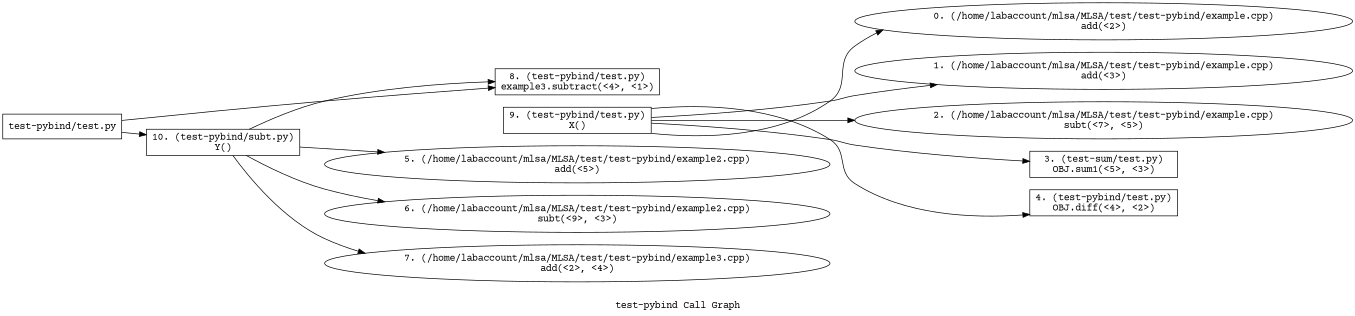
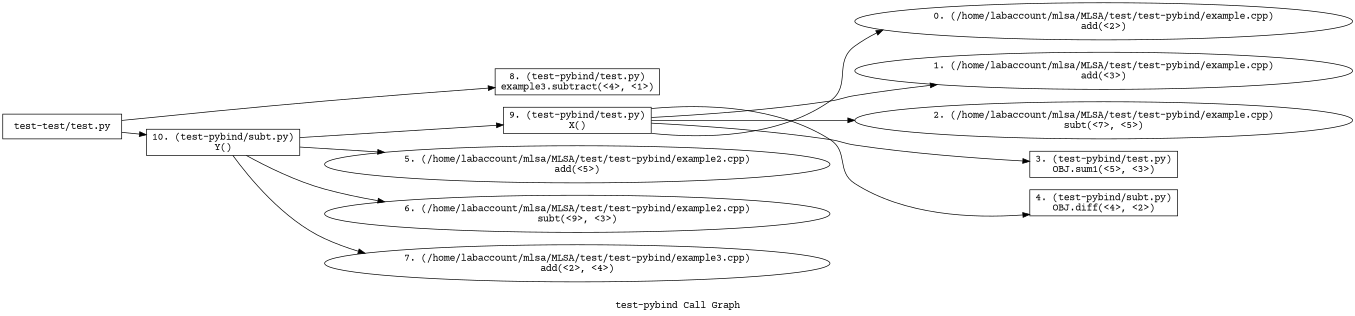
edge "10. (test-pybind/subt.py) Y()" -> "8. (test-pybind/test.py) example3.subtract(<4>, <1>)": now "10. (test-pybind/subt.py) Y()" -> "9. (test-pybind/test.py) X()"
node "test-pybind/test.py": label "test-pybind/test.py" -> "test-test/test.py"
node "3. (test-sum/test.py) OBJ.sum1(<5>, <3>)": label "3. (test-sum/test.py) OBJ.sum1(<5>, <3>)" -> "3. (test-pybind/test.py) OBJ.sum1(<5>, <3>)"
node "4. (test-pybind/test.py) OBJ.diff(<4>, <2>)": label "4. (test-pybind/test.py) OBJ.diff(<4>, <2>)" -> "4. (test-pybind/subt.py) OBJ.diff(<4>, <2>)"
